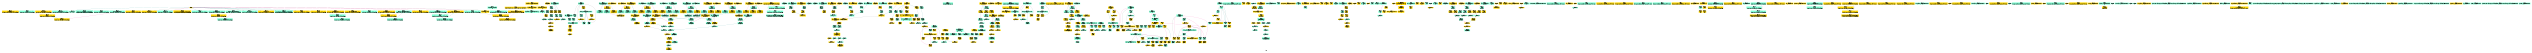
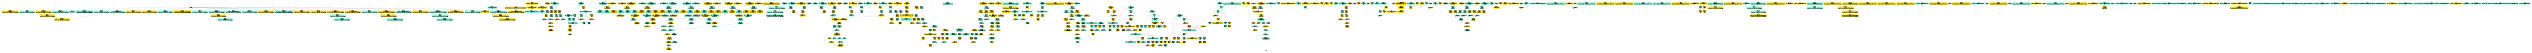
node "NodeID: 669": fillcolor aquamarine -> gold
